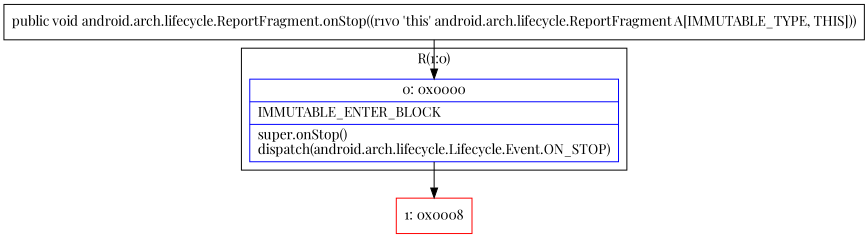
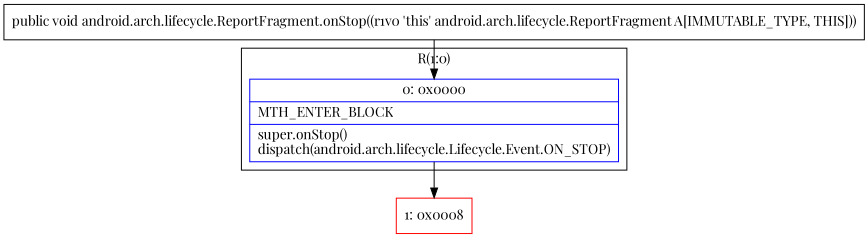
node "0: 0x0000": text "IMMUTABLE_ENTER_BLOCK" -> "MTH_ENTER_BLOCK"
